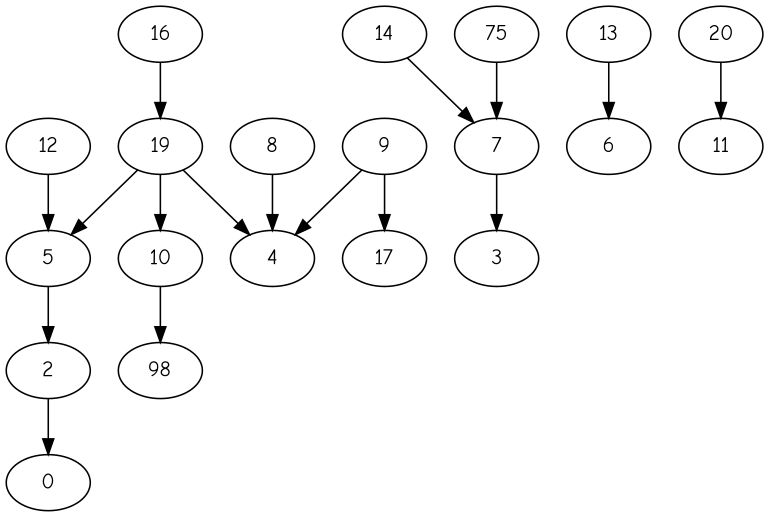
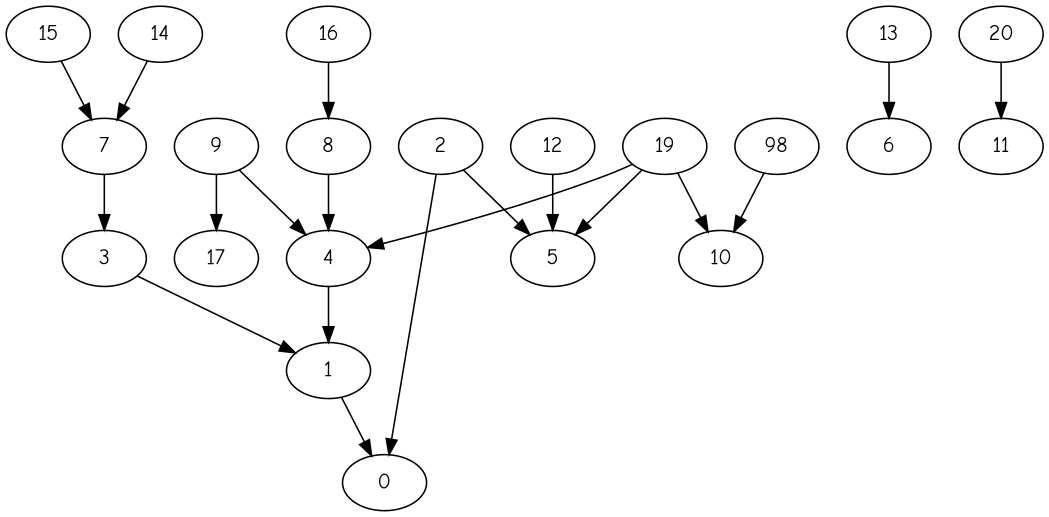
node "75": label "75" -> "15"
edge "16" -> "19": now "16" -> "8"
edge "5" -> "2": reversed
edge "10" -> "98": reversed
node "1": added
